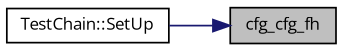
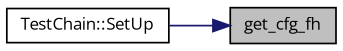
node "cfg_cfg_fh": label "cfg_cfg_fh" -> "get_cfg_fh"
